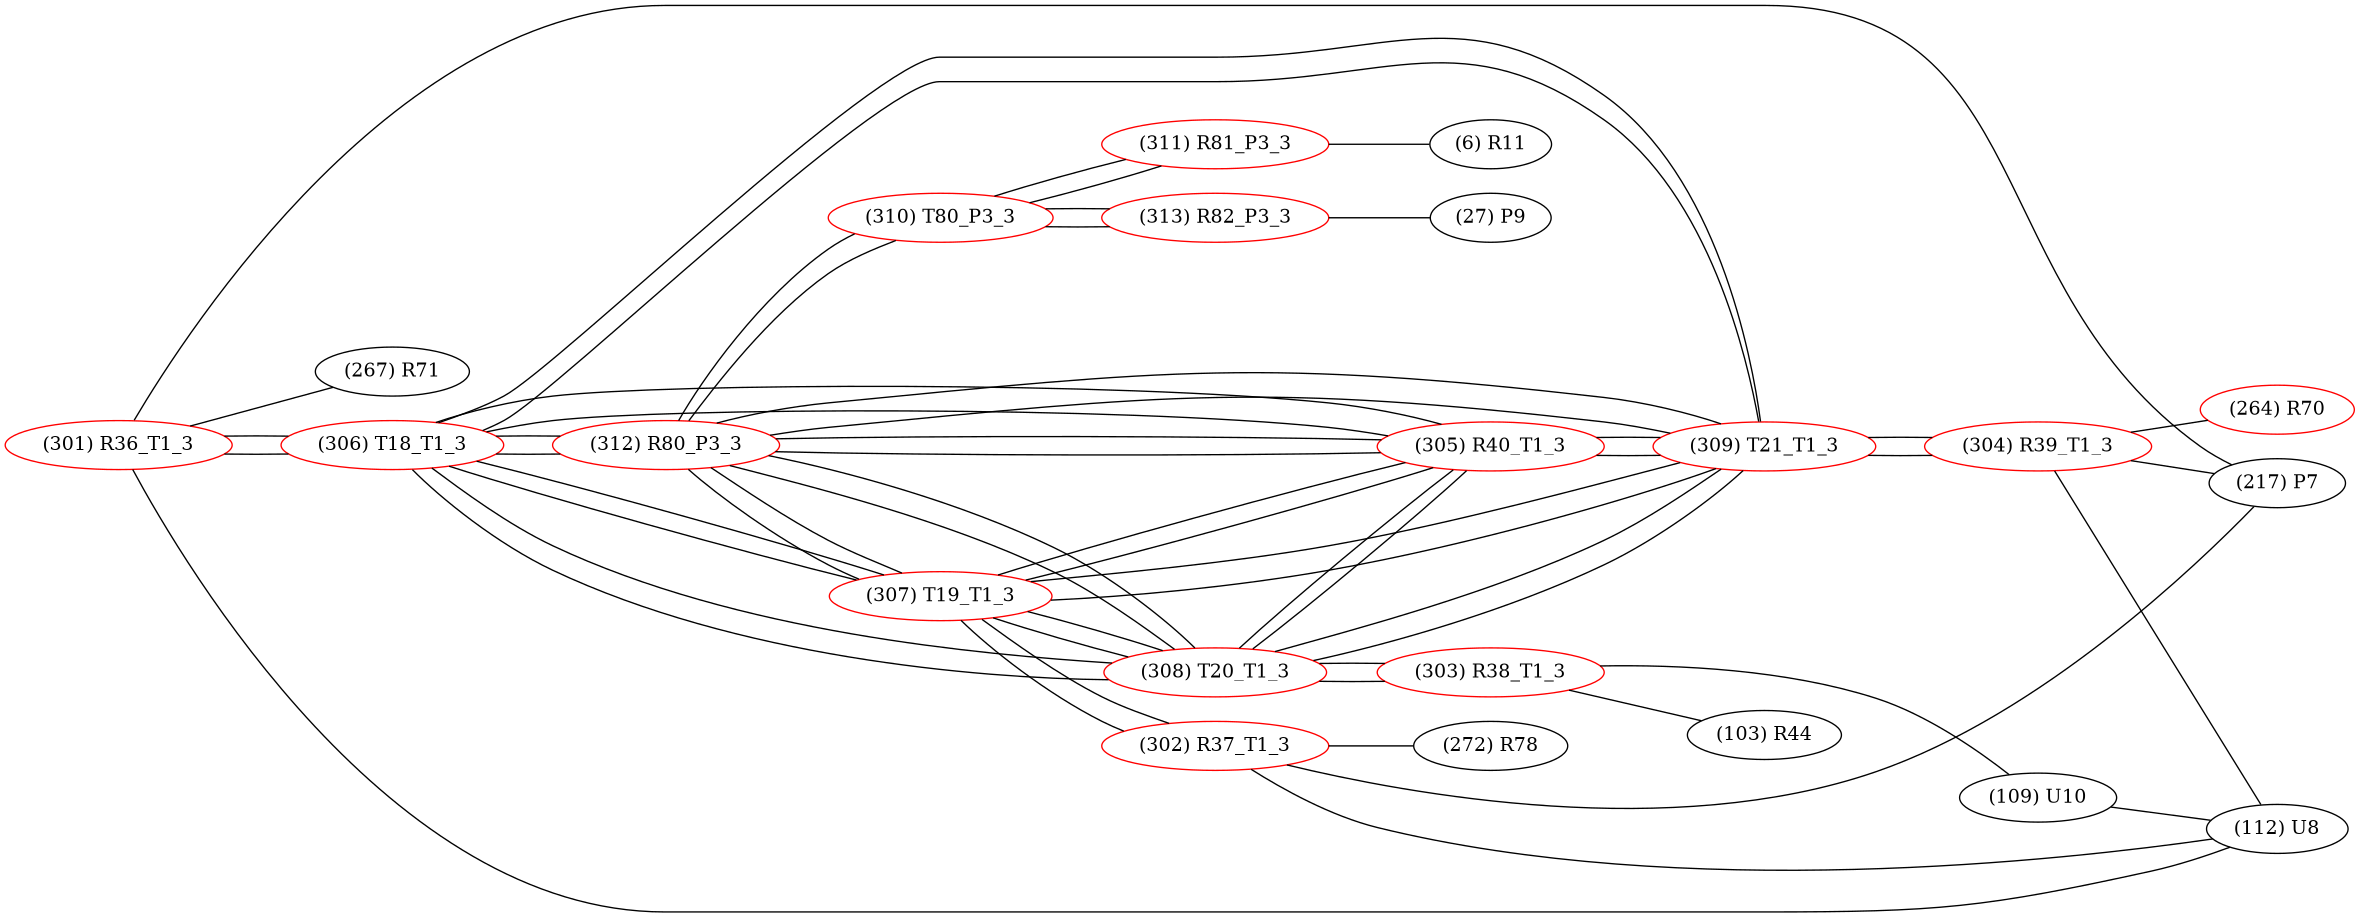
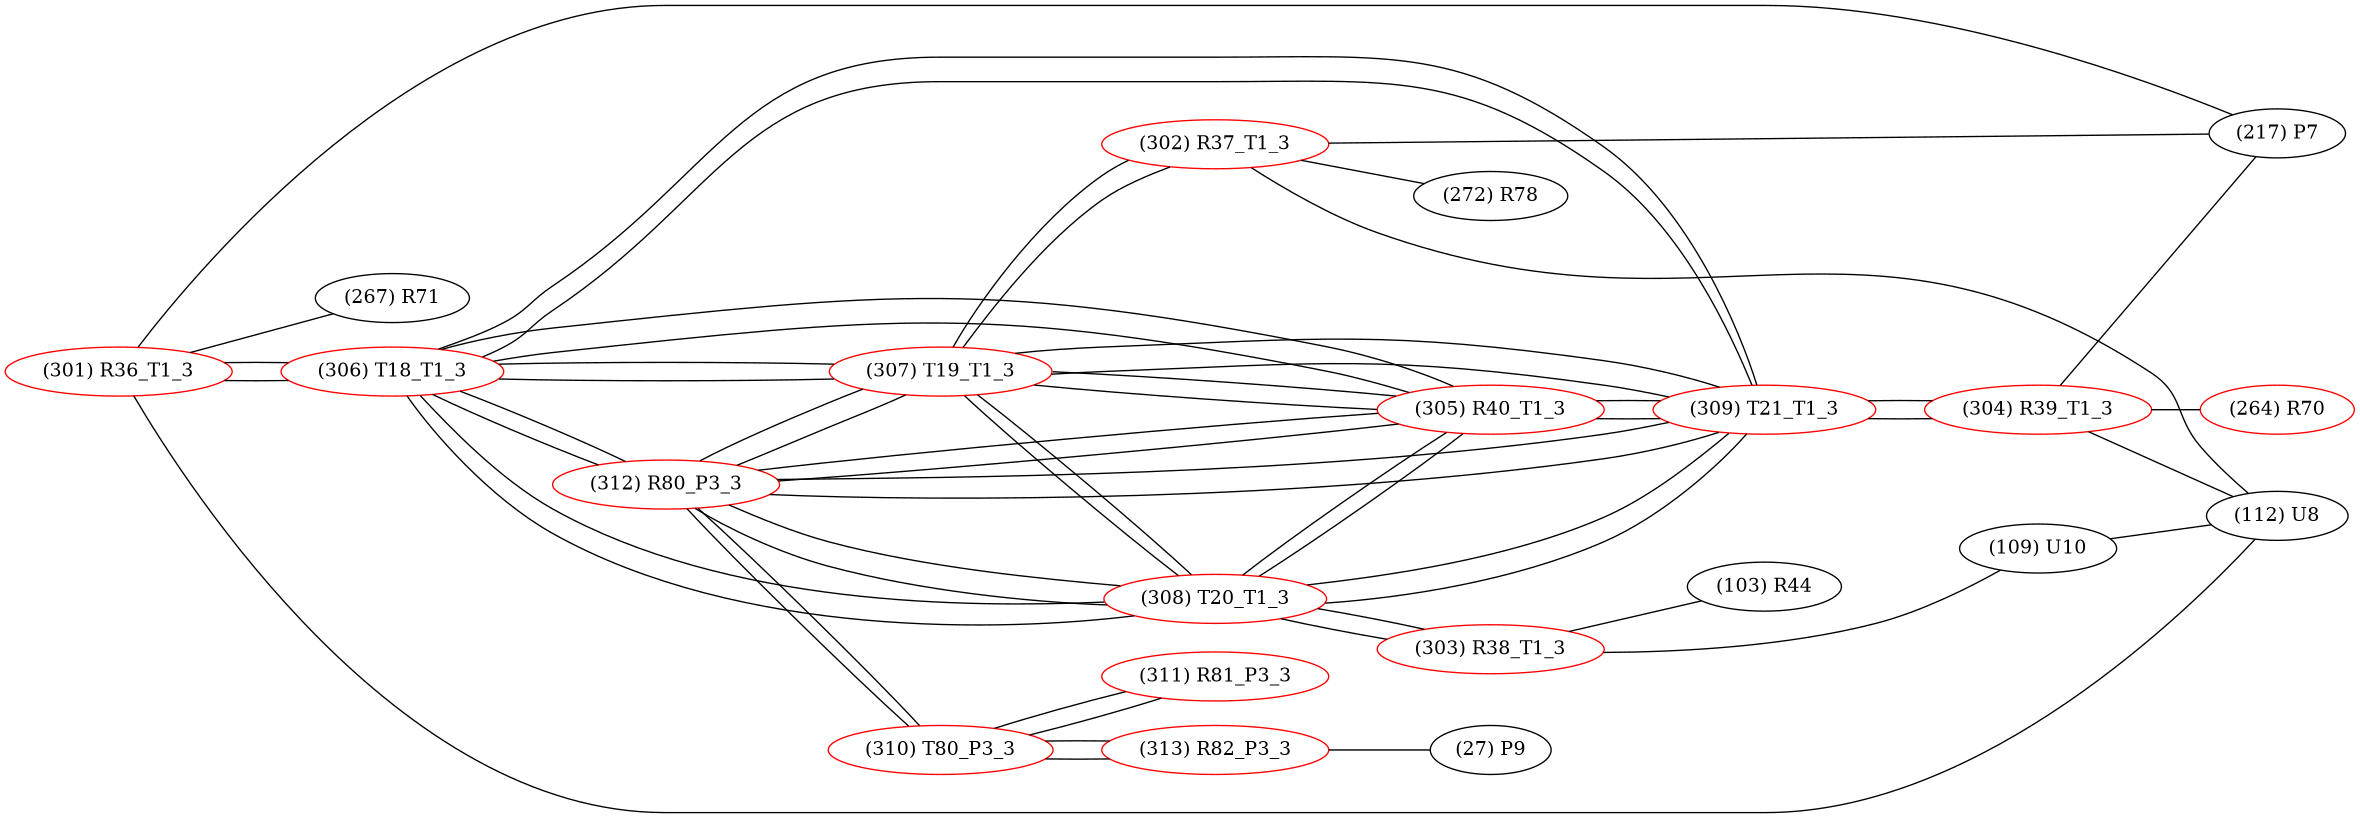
node "(6) R11": removed
